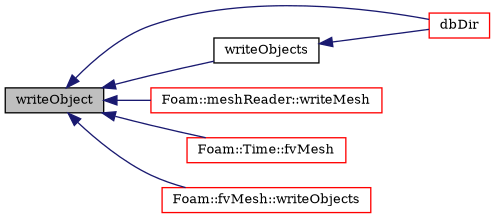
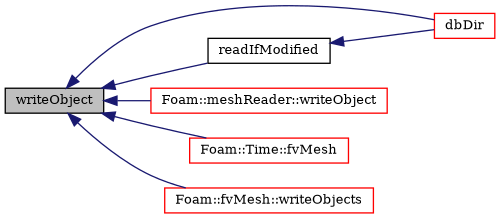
node "writeObjects": label "writeObjects" -> "readIfModified"
node "Foam::meshReader::writeMesh": label "Foam::meshReader::writeMesh" -> "Foam::meshReader::writeObject"
